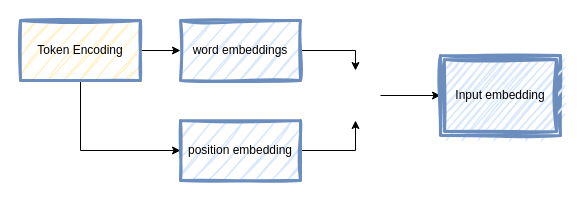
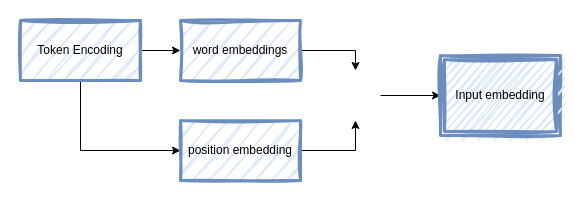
node "Token Encoding": fillcolor #fff2cc -> #dae8fc
